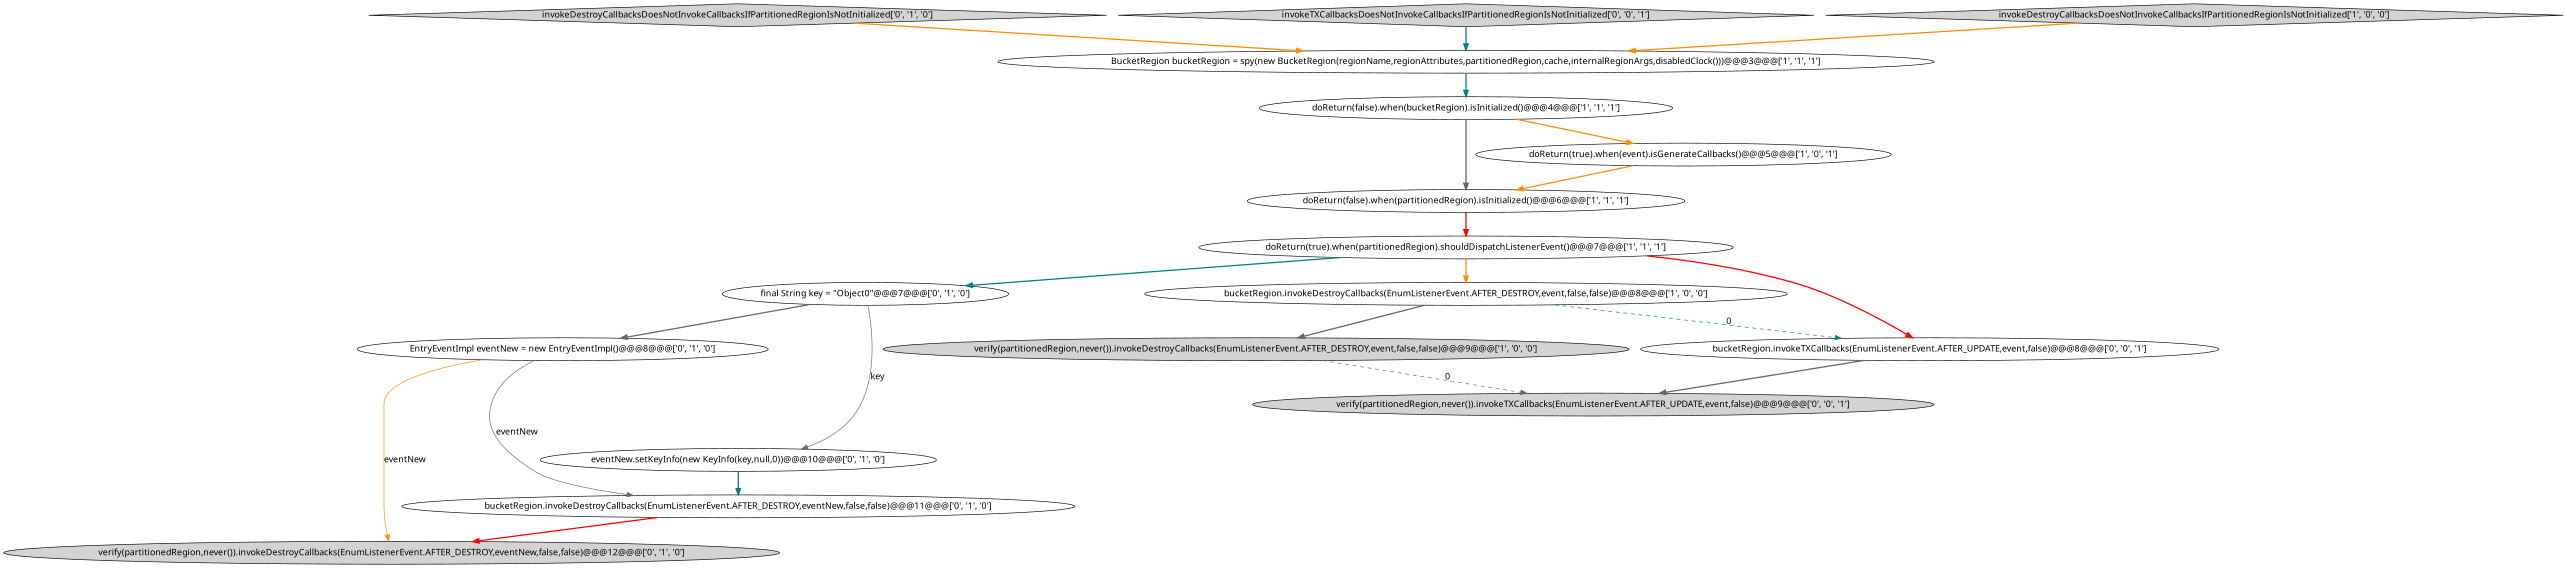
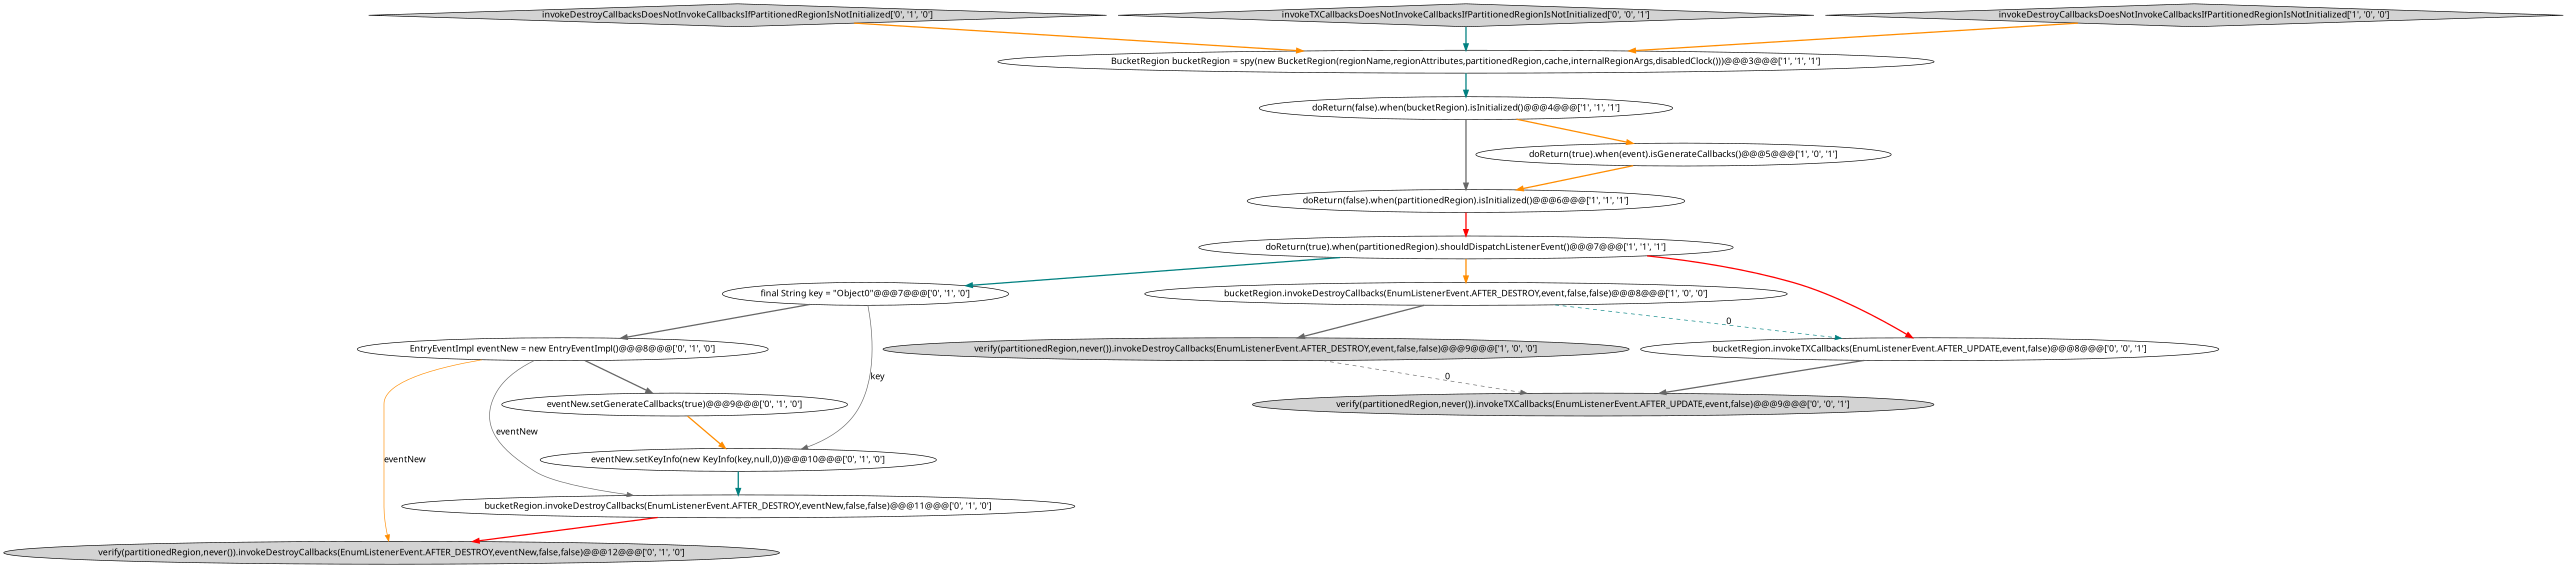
node "eventNew.setGenerateCallbacks(true)@@@9@@@['0', '1', '0']": added
